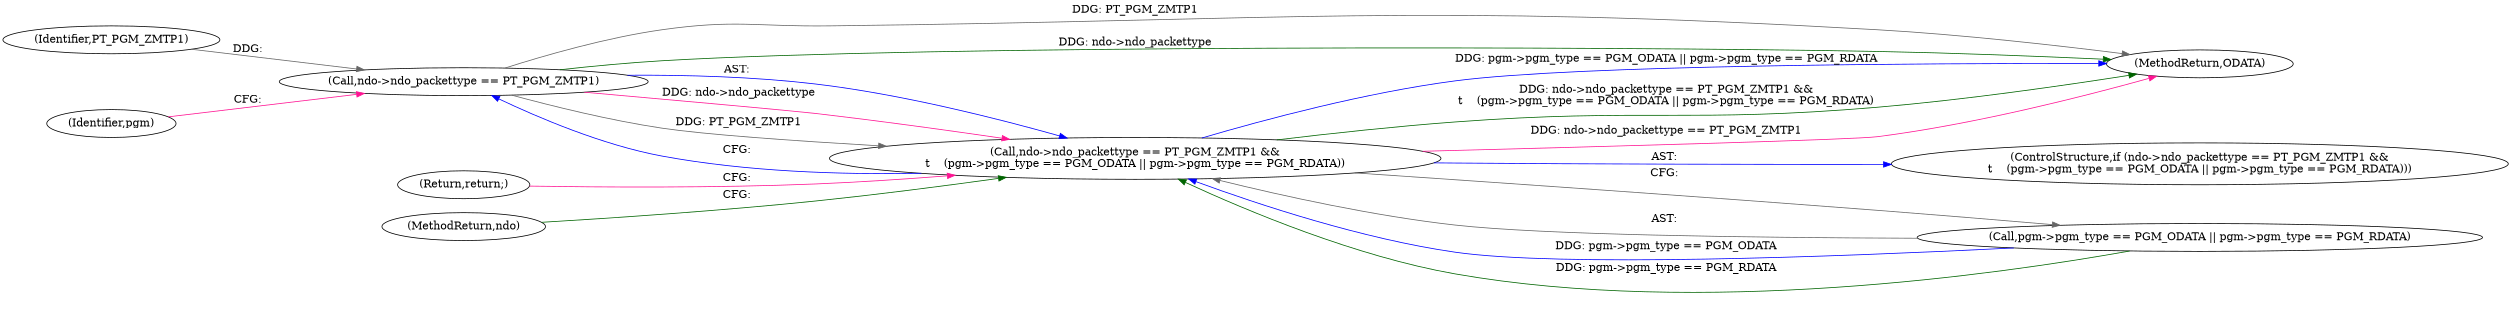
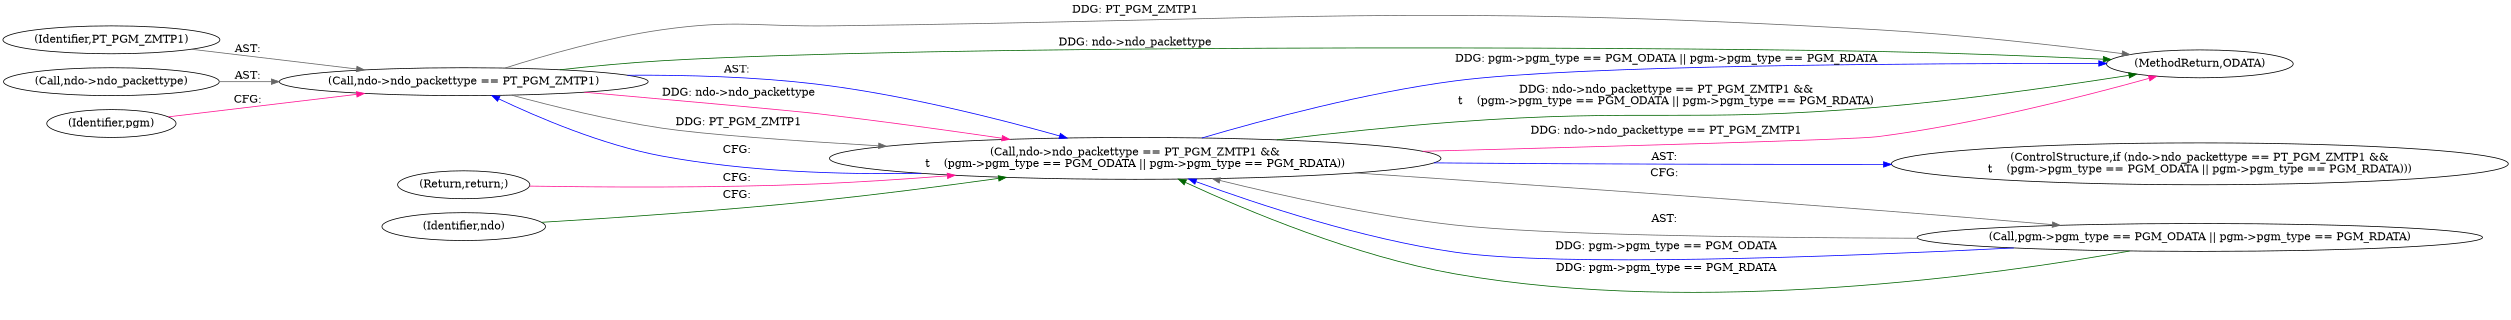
edge "(Identifier,PT_PGM_ZMTP1)" -> "(Call,ndo->ndo_packettype == PT_PGM_ZMTP1)": label "DDG: " -> "AST: "
node "(Call,ndo->ndo_packettype)": added
node "(MethodReturn,ndo)": label "(MethodReturn,ndo)" -> "(Identifier,ndo)"
